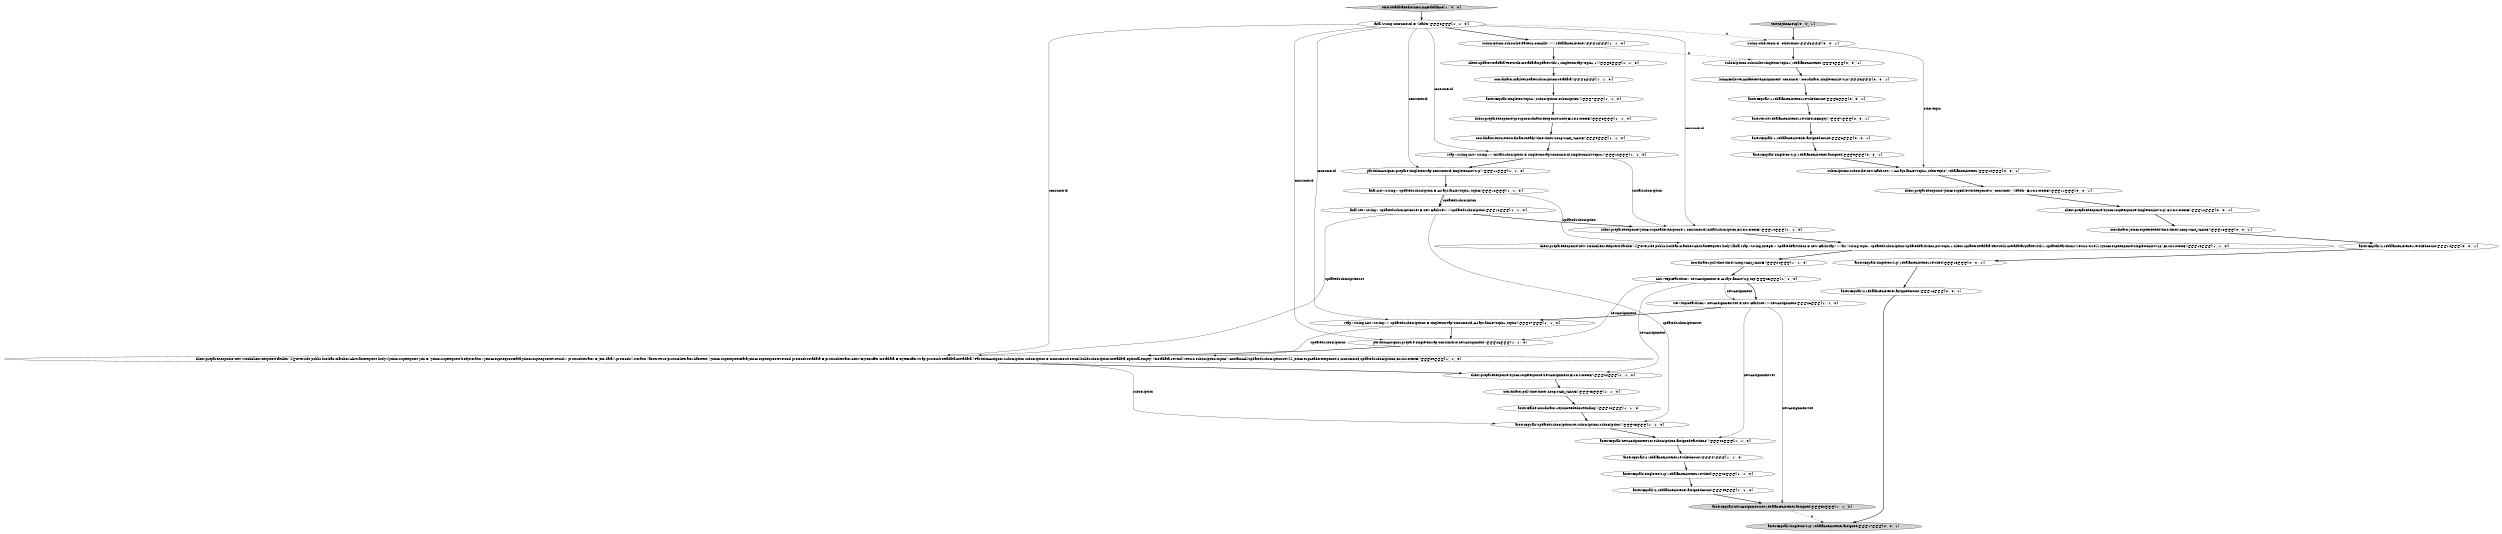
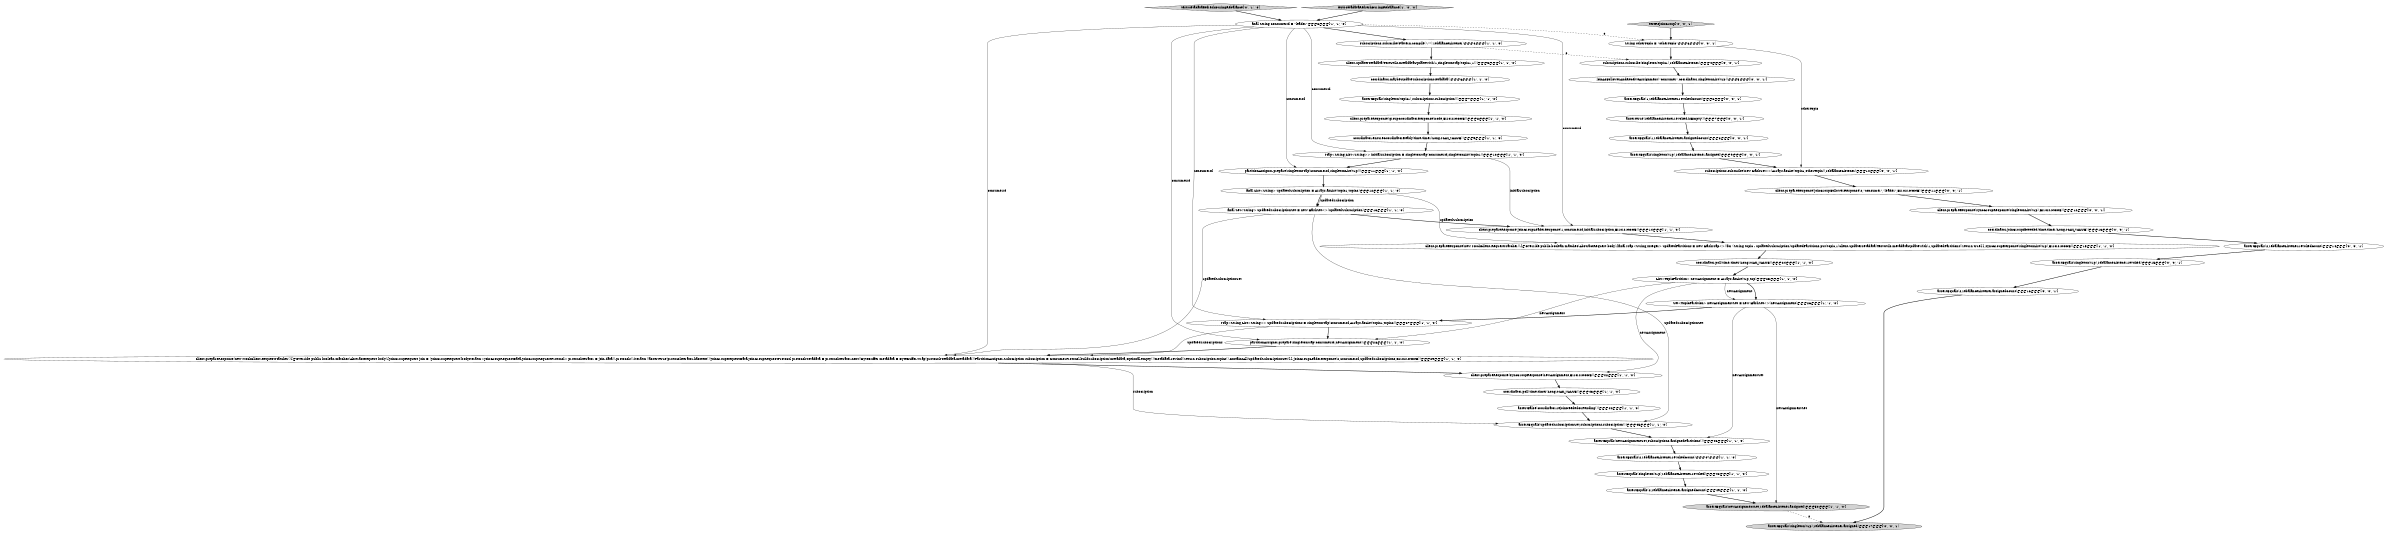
node "testMetadataRefreshDuringRebalance['0', '1', '0']": added
